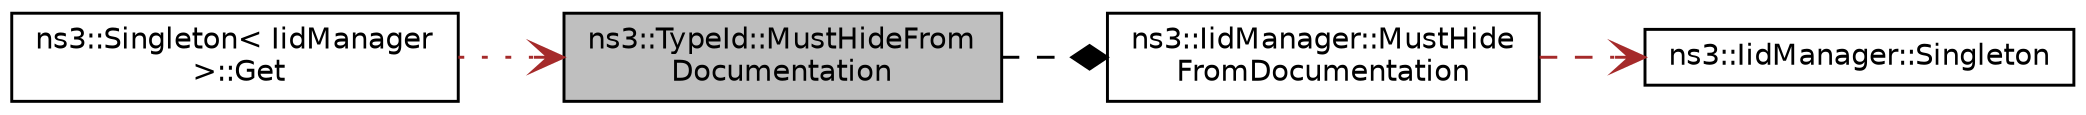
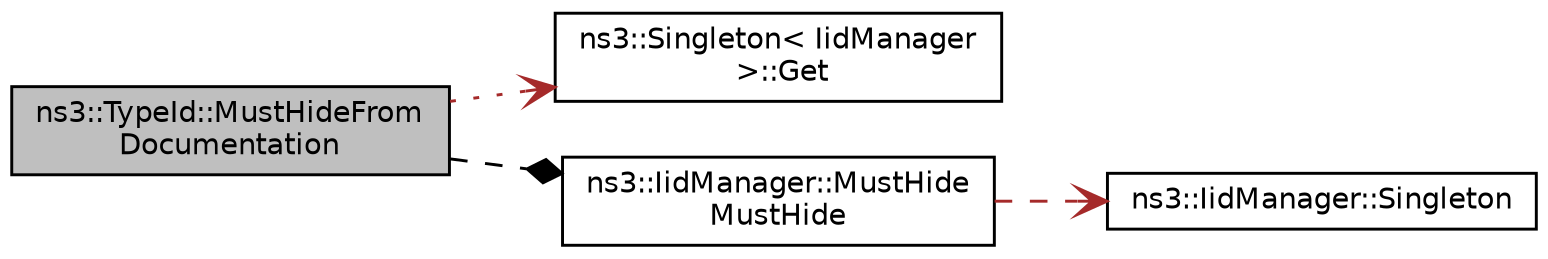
edge "ns3::Singleton< IidManager >::Get" -> "ns3::TypeId::MustHideFrom Documentation": reversed
node "ns3::IidManager::MustHide FromDocumentation": label "ns3::IidManager::MustHide FromDocumentation" -> "ns3::IidManager::MustHide MustHide"
